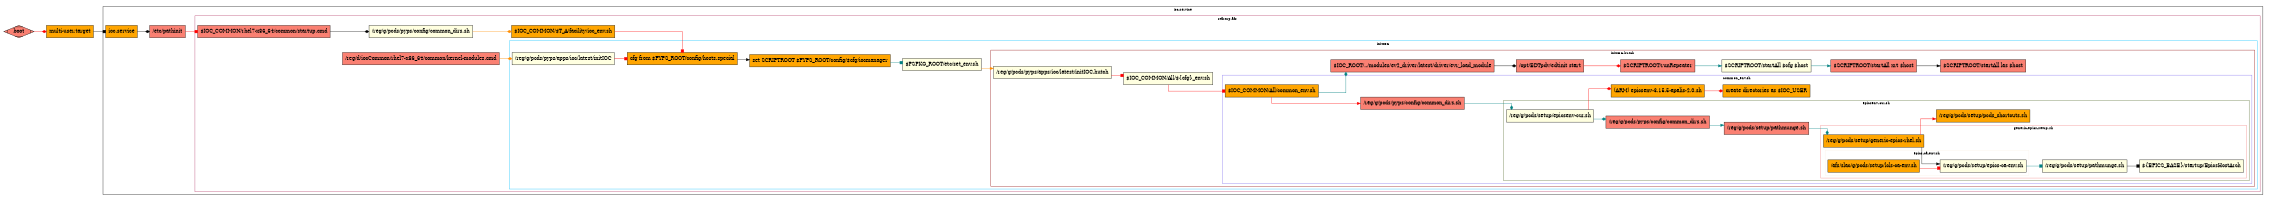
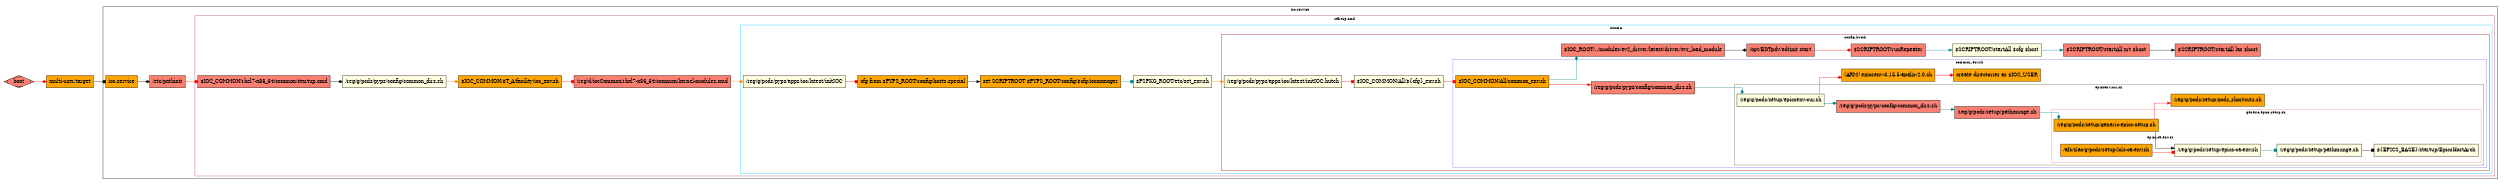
cluster "startup.afs": label "startup.afs" -> "startup.cmd"
edge "$IOC_COMMON/$T_A/facility/ioc_env.sh" -> "cfg from $PYPS_ROOT/config/hosts.special": now "$IOC_COMMON/$T_A/facility/ioc_env.sh" -> "/reg/d/iocCommon/rhel7-x86_64/common/kernel-modules.cmd"
cluster "initIOC.hutch": label "initIOC.hutch" -> "config.hutch"
node "/reg/g/pcds/setup/generic-epics-rhel.sh": label "/reg/g/pcds/setup/generic-epics-rhel.sh" -> "/reg/g/pcds/setup/generic-epics-setup.sh"
